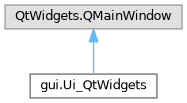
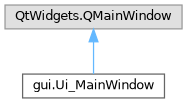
node "gui.Ui_QtWidgets": label "gui.Ui_QtWidgets" -> "gui.Ui_MainWindow"
